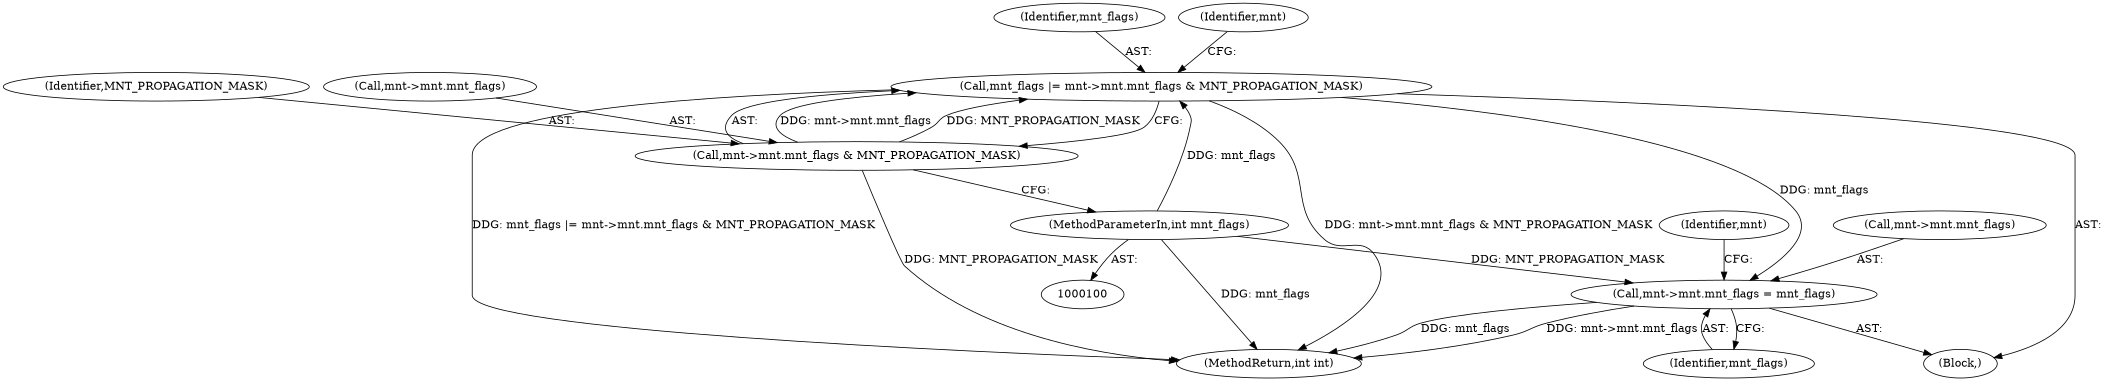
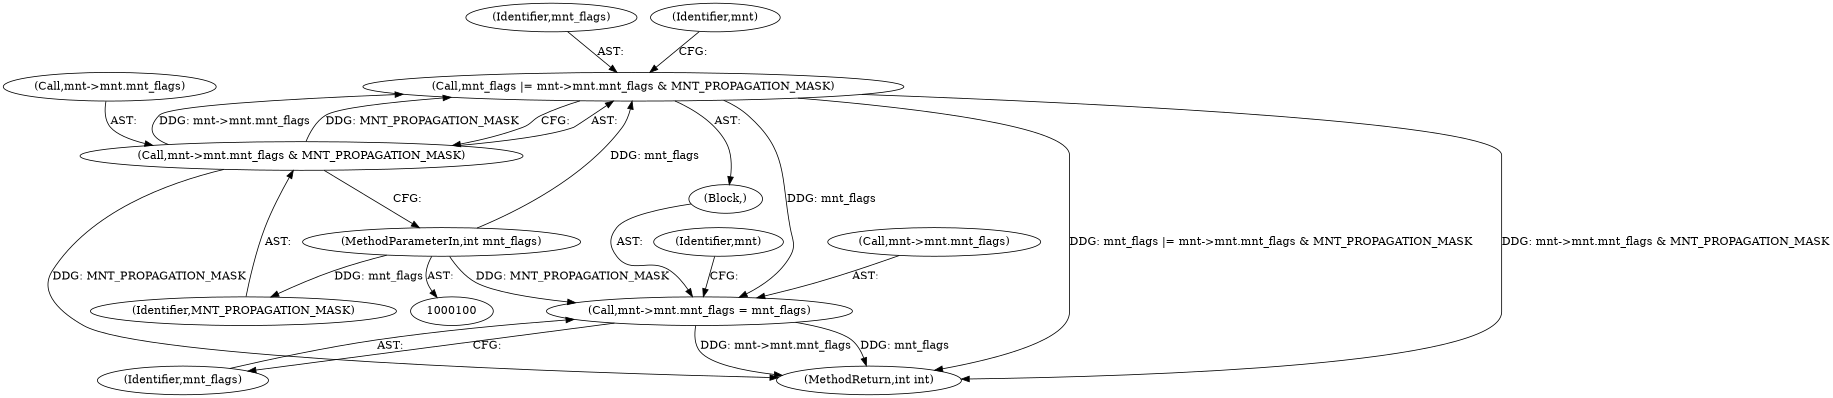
edge "(MethodParameterIn,int mnt_flags)" -> "(MethodReturn,int int)": now "(MethodParameterIn,int mnt_flags)" -> "(Identifier,MNT_PROPAGATION_MASK)"
edge "(Call,mnt->mnt.mnt_flags = mnt_flags)" -> "(Block,)": reversed
